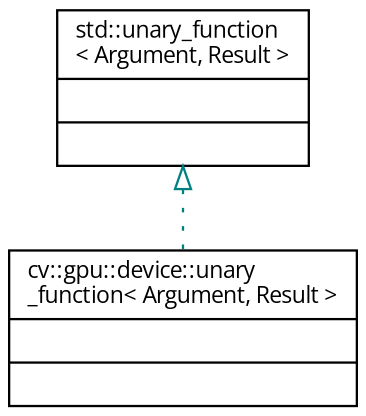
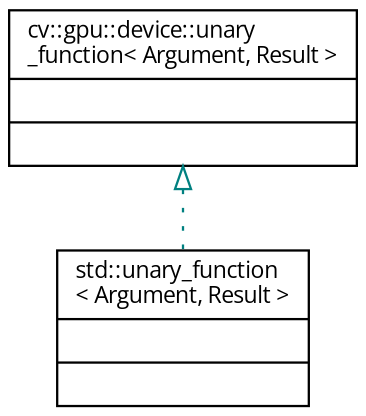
edge "cv::gpu::device::unary" -> "std::unary_function": reversed
